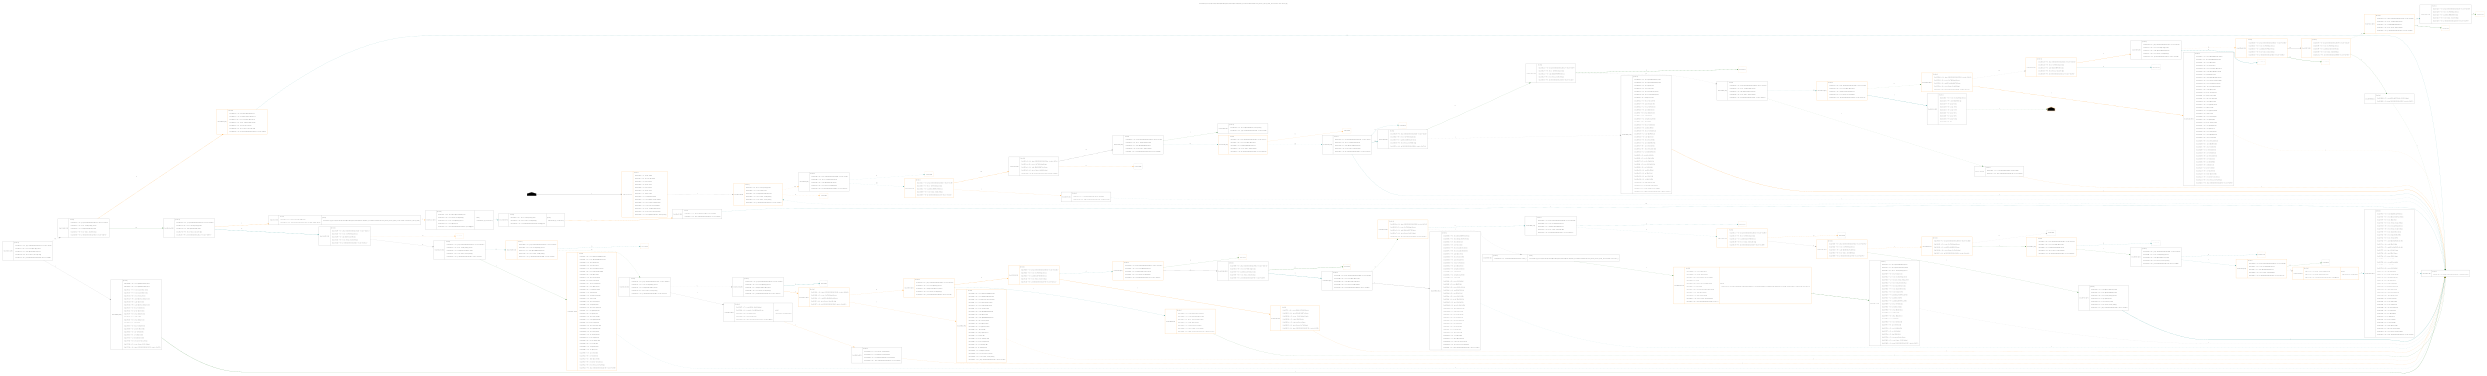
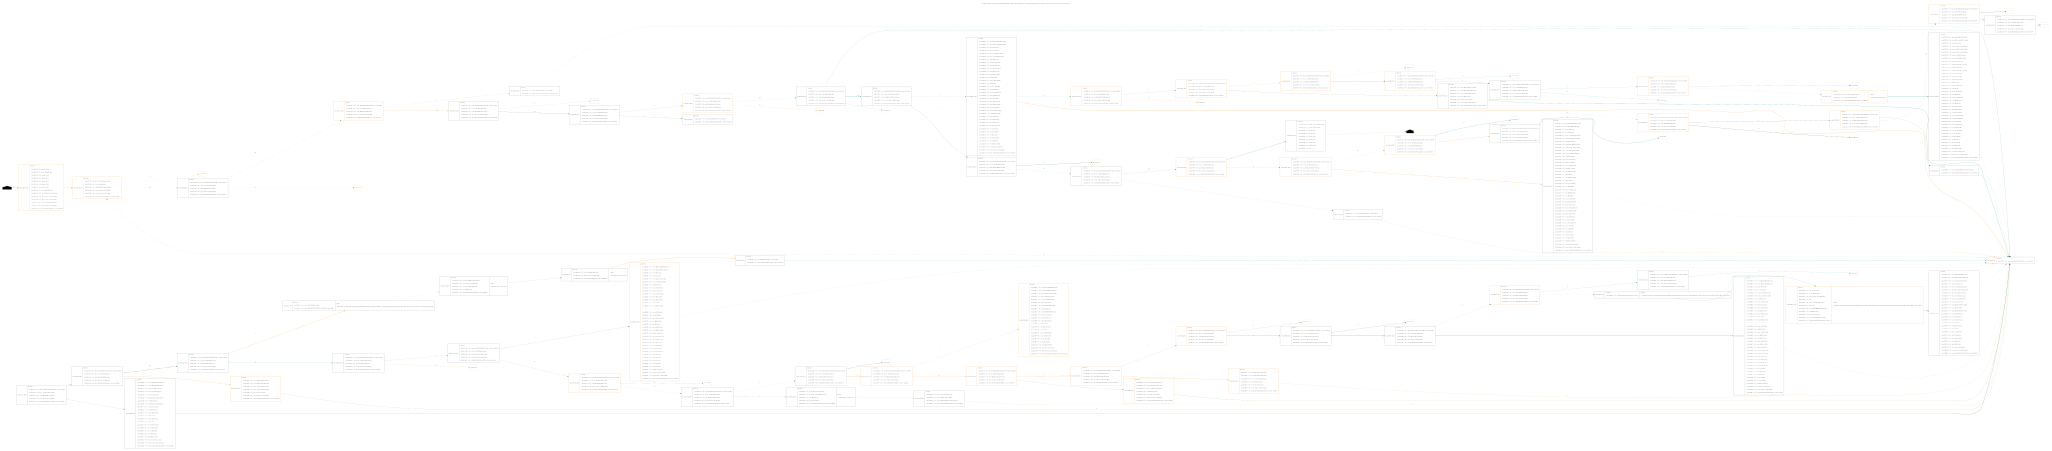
edge "0x4015b3 [25]" -> "0x4015cc [25]": now "0x401994 [134]" -> "0x4015cc [25]"
